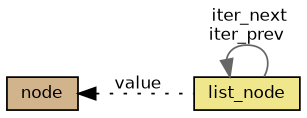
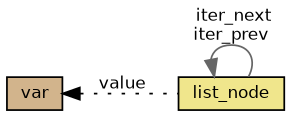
node "node": label "node" -> "var"
